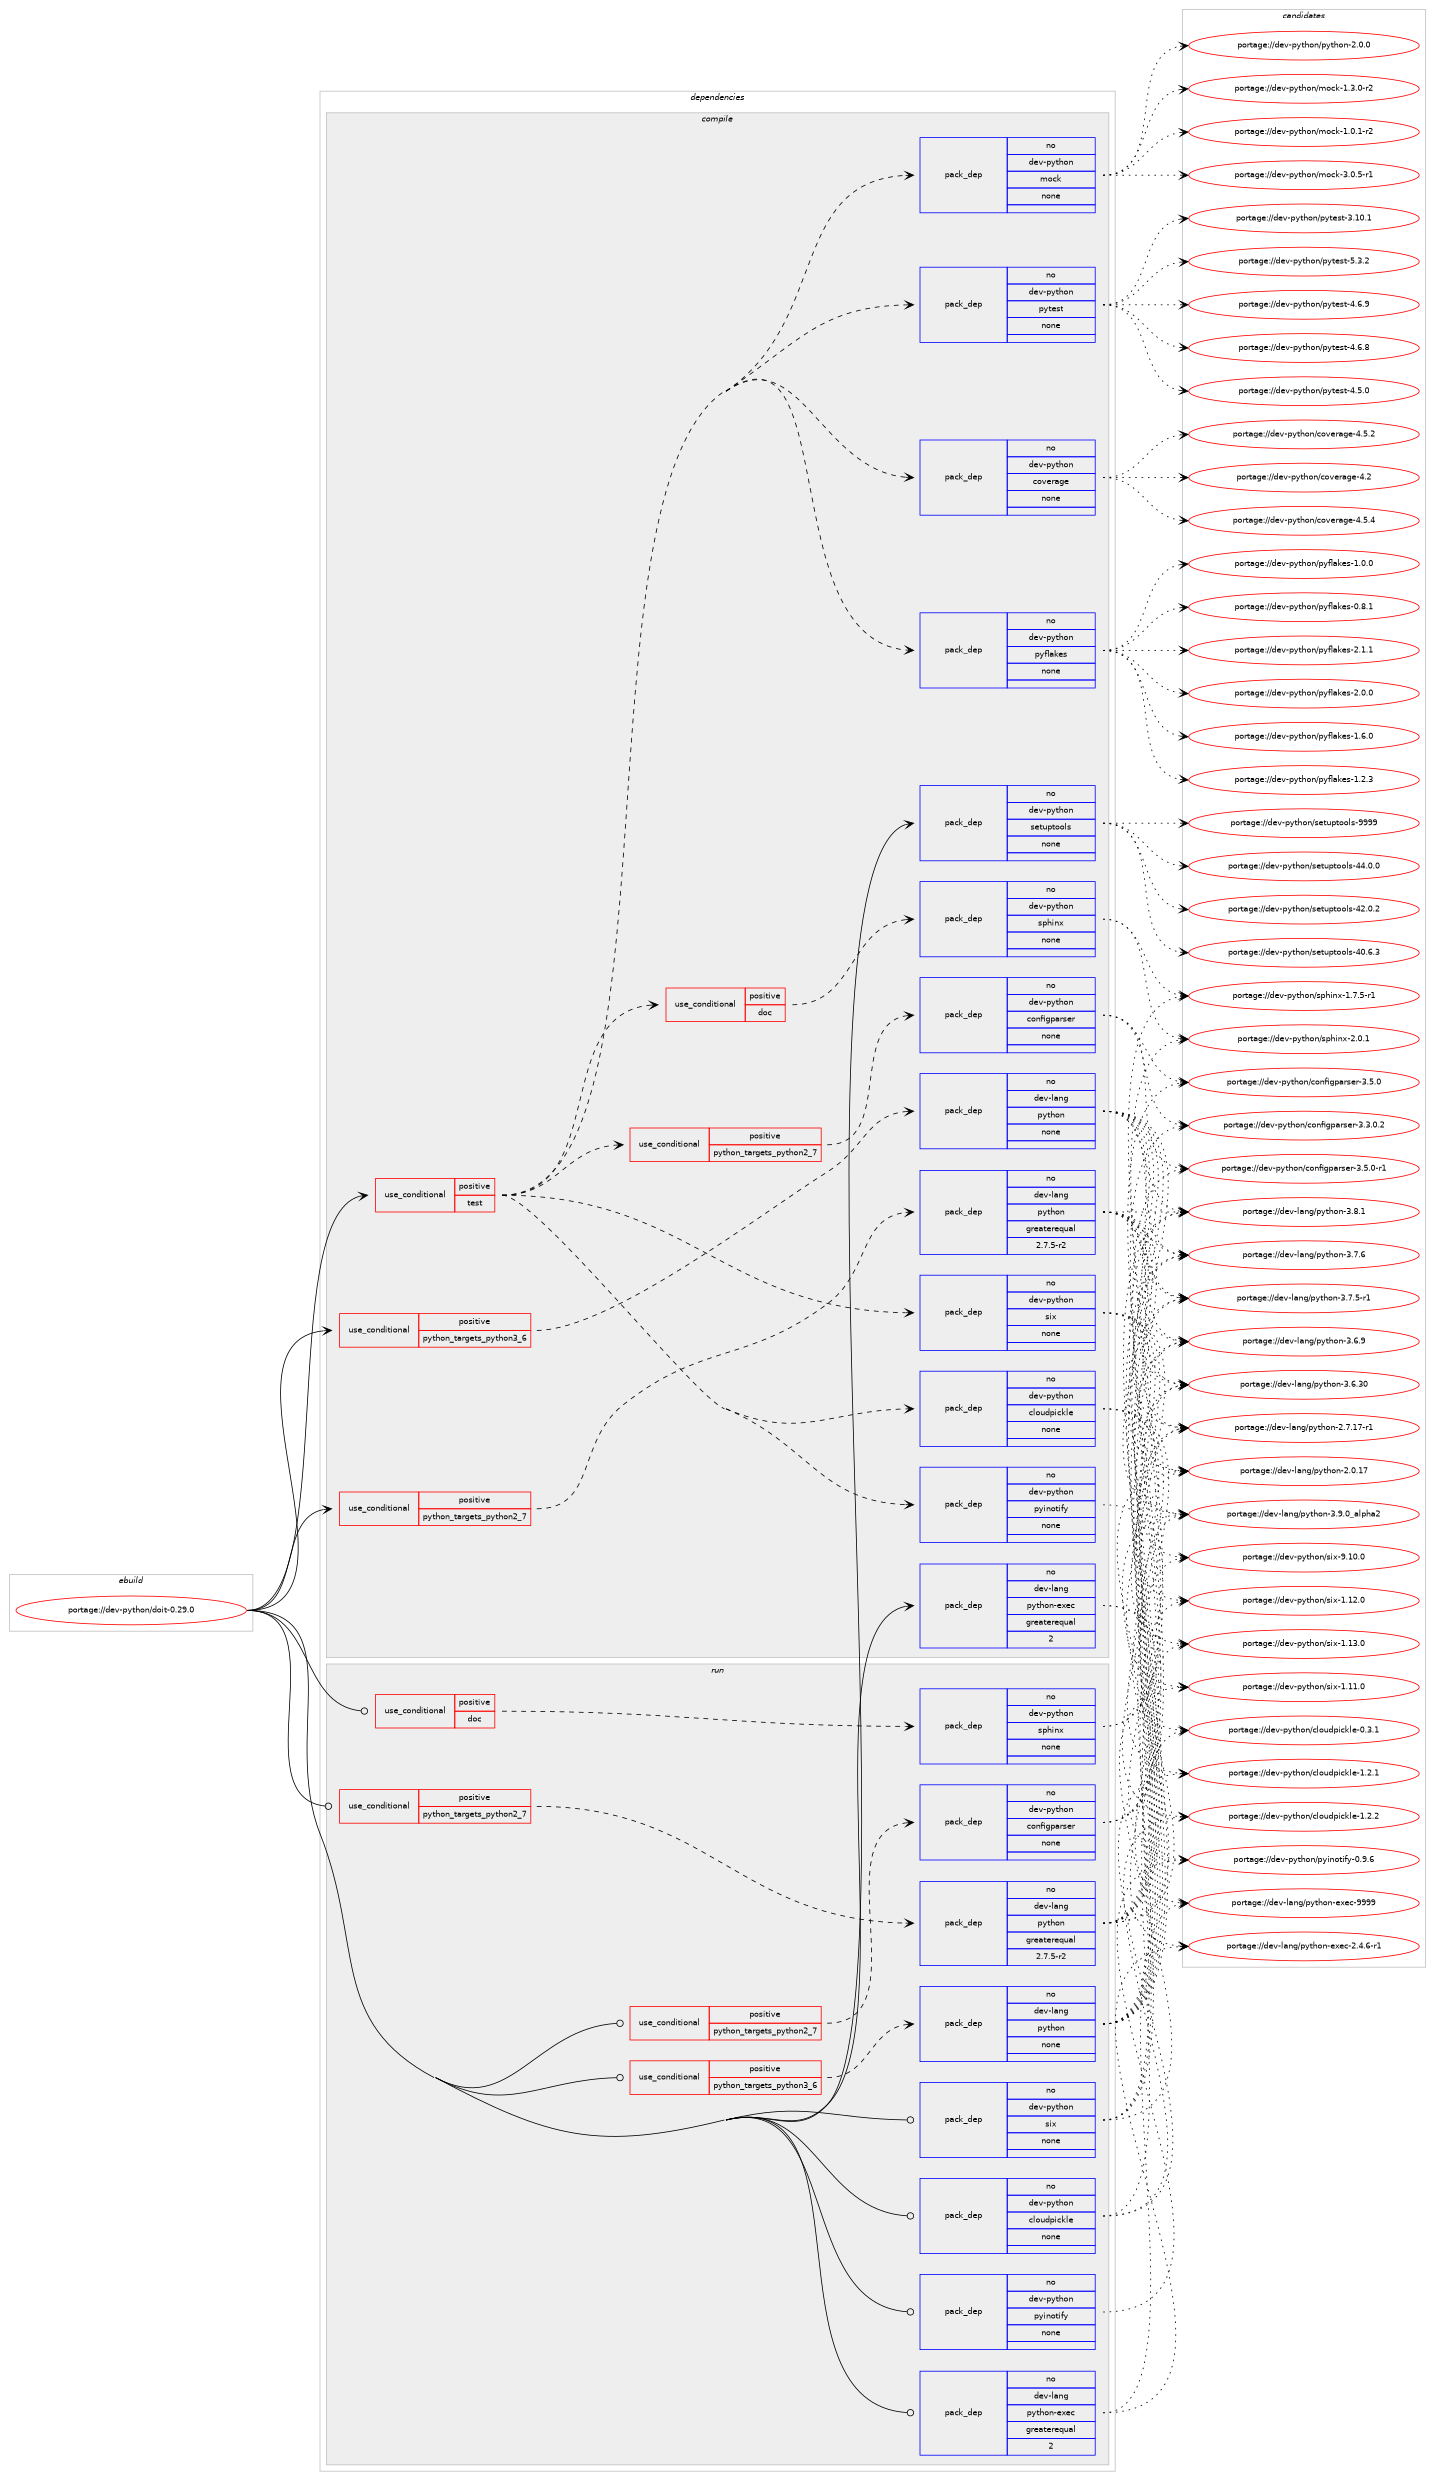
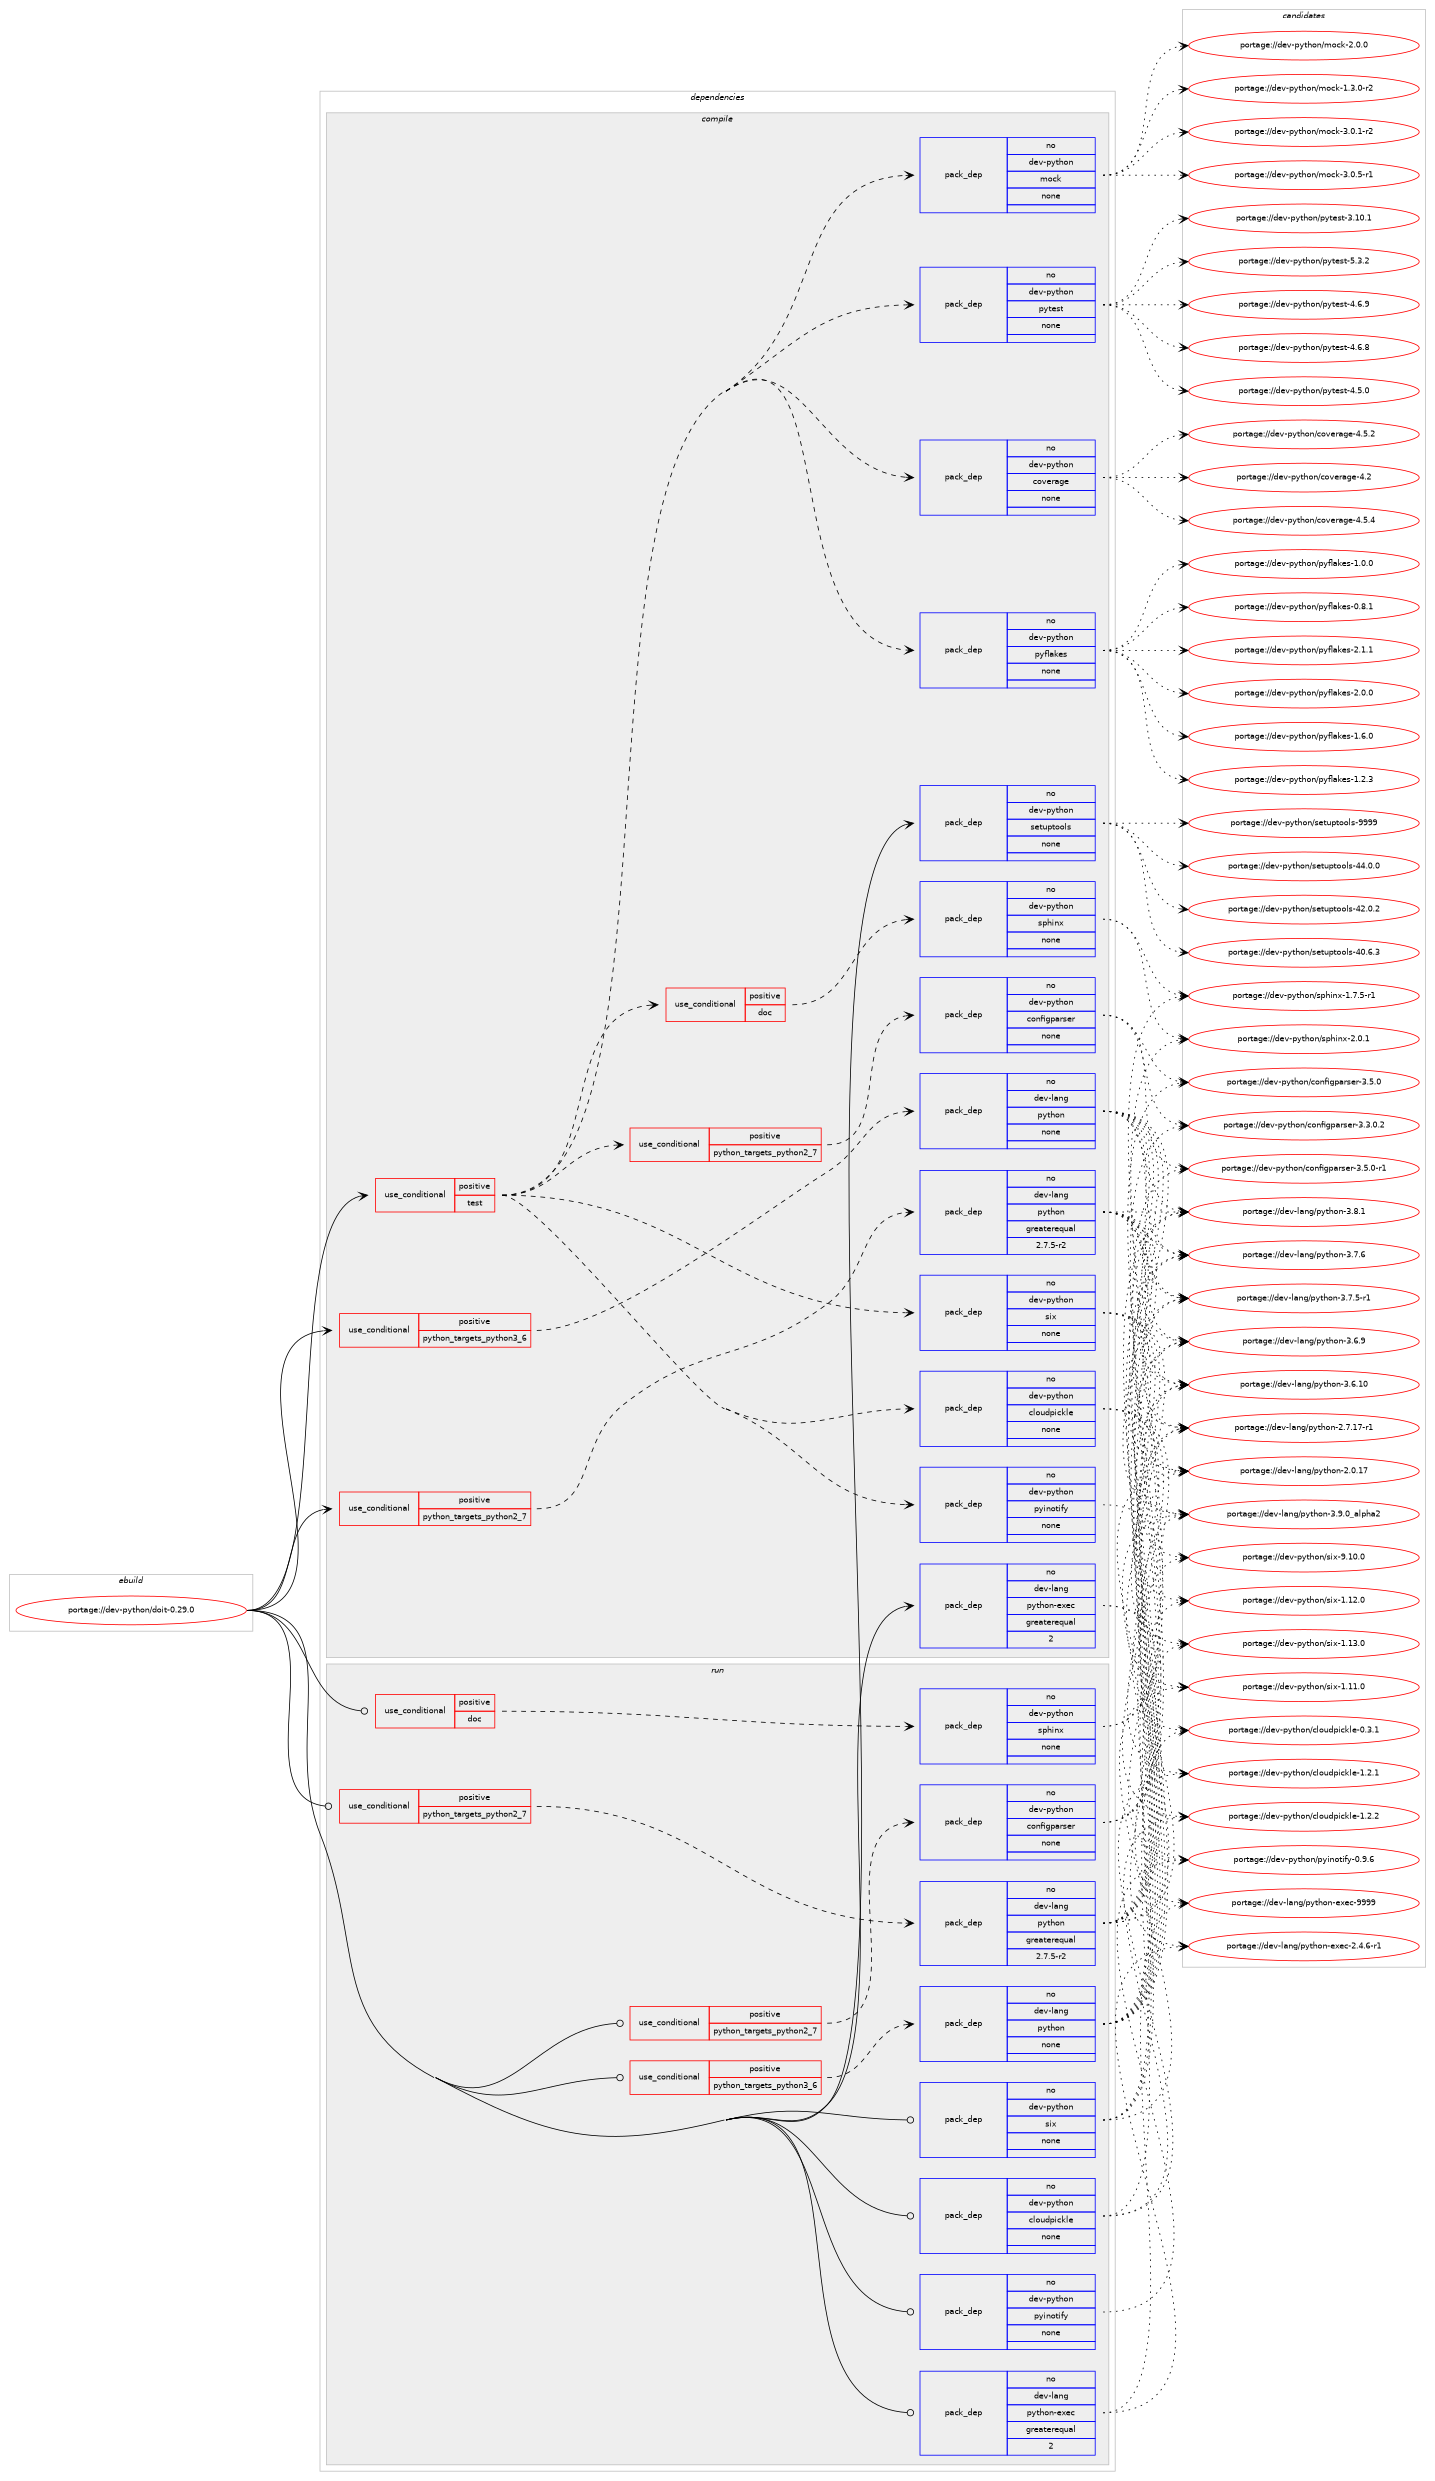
node "portage://dev-python/python-2.0.0": label "portage://dev-python/python-2.0.0" -> "portage://dev-python/mock-2.0.0"
node "portage://dev-python/mock-1.0.1-r2": label "portage://dev-python/mock-1.0.1-r2" -> "portage://dev-python/mock-3.0.1-r2"
node "portage://dev-lang/python-3.6.30": label "portage://dev-lang/python-3.6.30" -> "portage://dev-lang/python-3.6.10"
